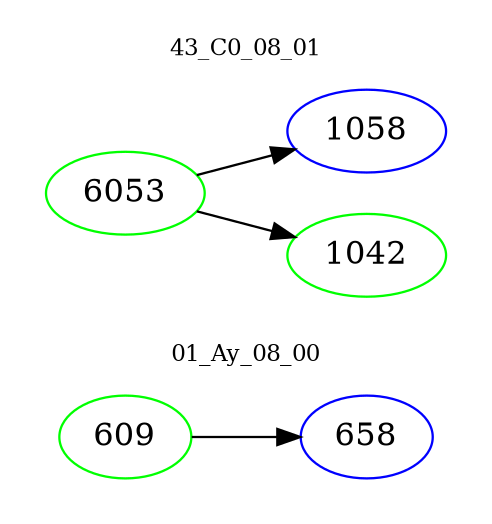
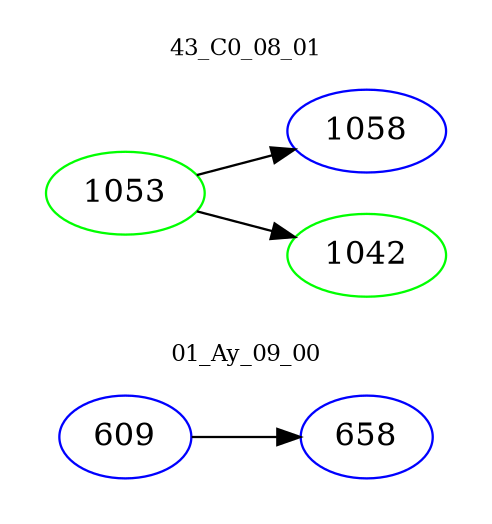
node "6053": label "6053" -> "1053"
cluster "01_Ay_08_00": label "01_Ay_08_00" -> "01_Ay_09_00"
node "609": color green -> blue
